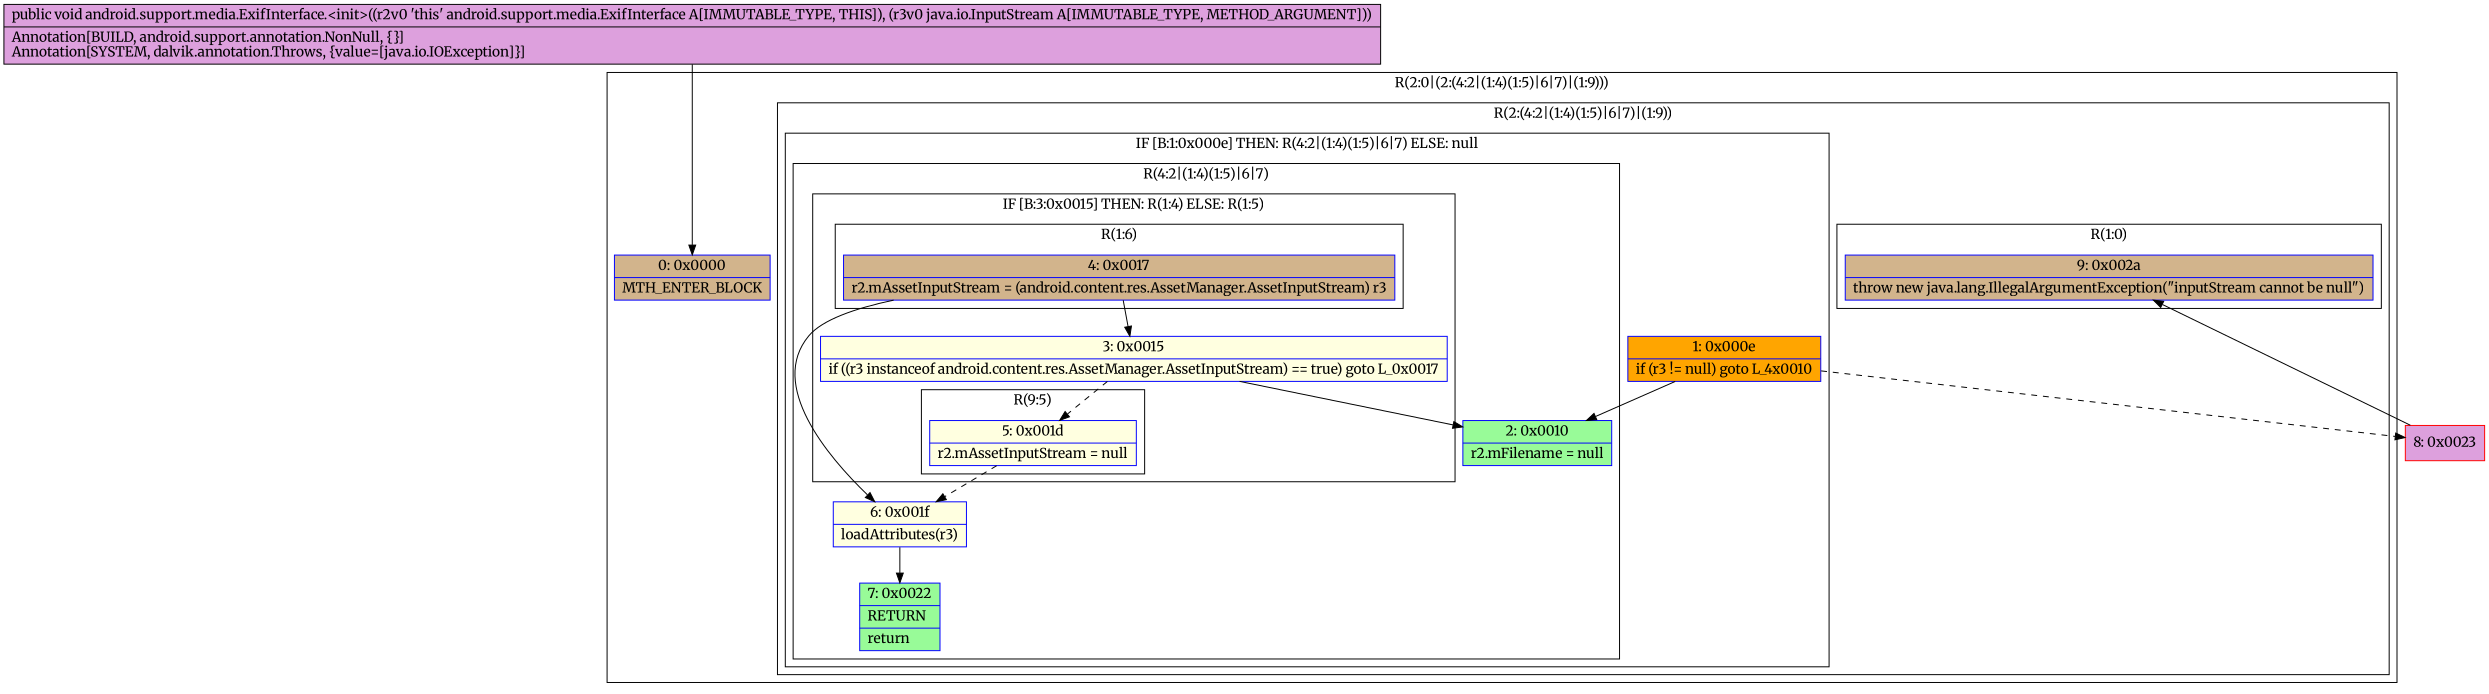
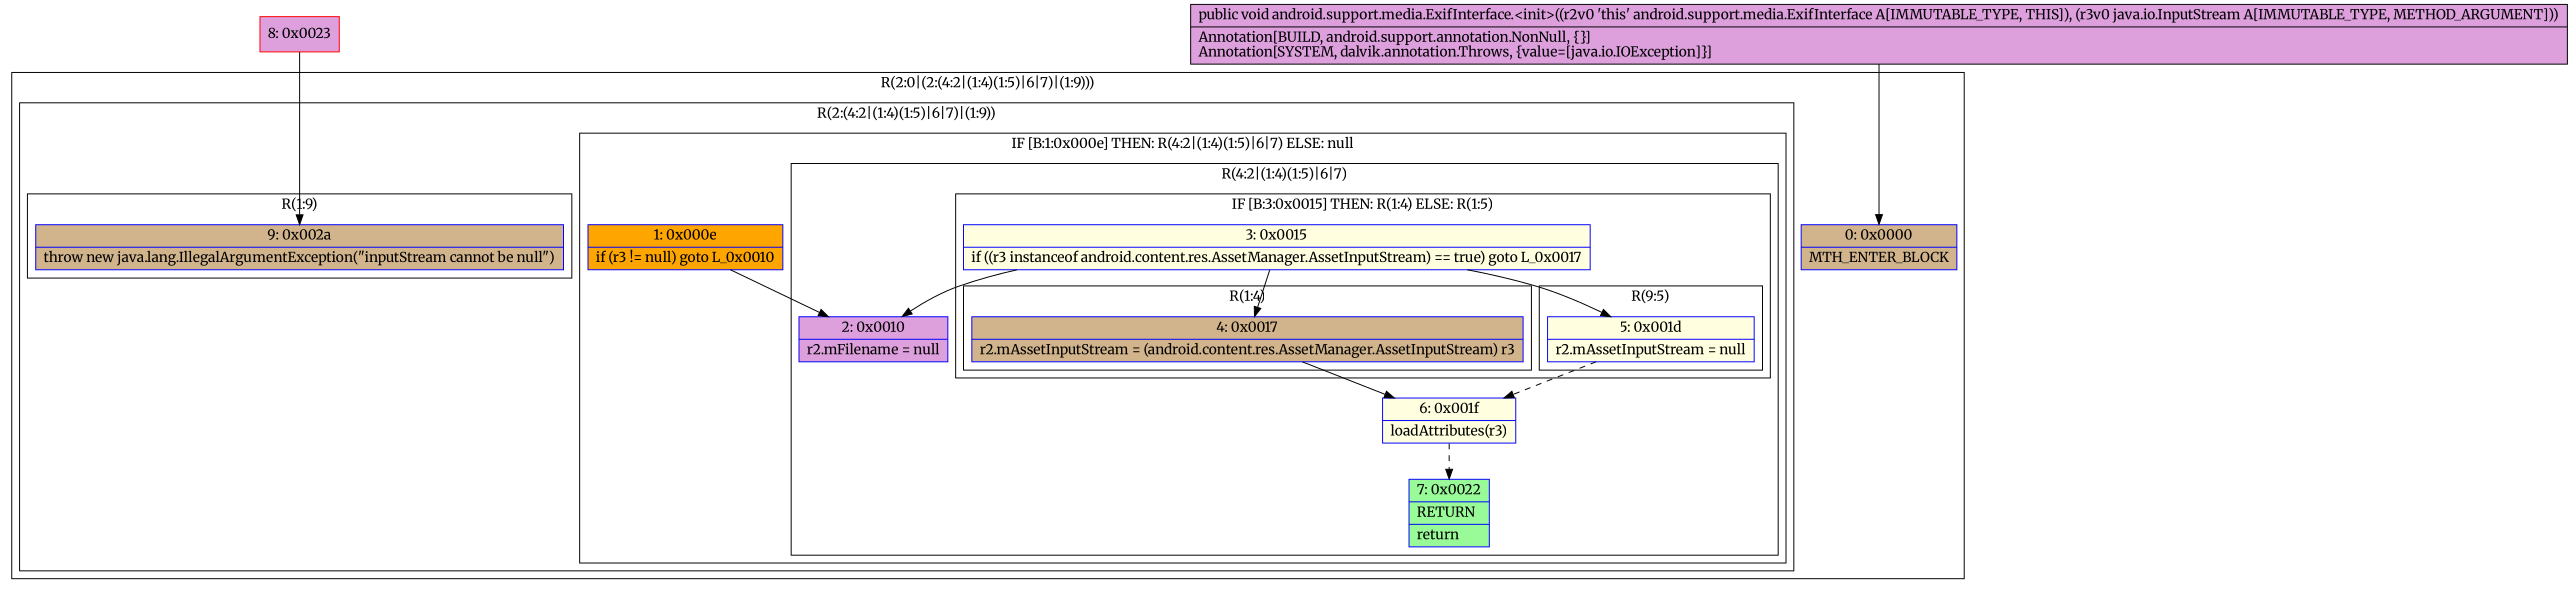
cluster "R(1:6)": label "R(1:6)" -> "R(1:4)"
cluster "R(1:0)": label "R(1:0)" -> "R(1:9)"
edge "4: 0x0017" -> "3: 0x0015": reversed
node "1: 0x000e": text "if (r3 != null) goto L_4x0010" -> "if (r3 != null) goto L_0x0010"
edge "3: 0x0015" -> "5: 0x001d": style dashed -> solid
edge "1: 0x000e" -> "8: 0x0023": removed
node "2: 0x0010": fillcolor palegreen -> plum
edge "6: 0x001f" -> "7: 0x0022": style solid -> dashed
